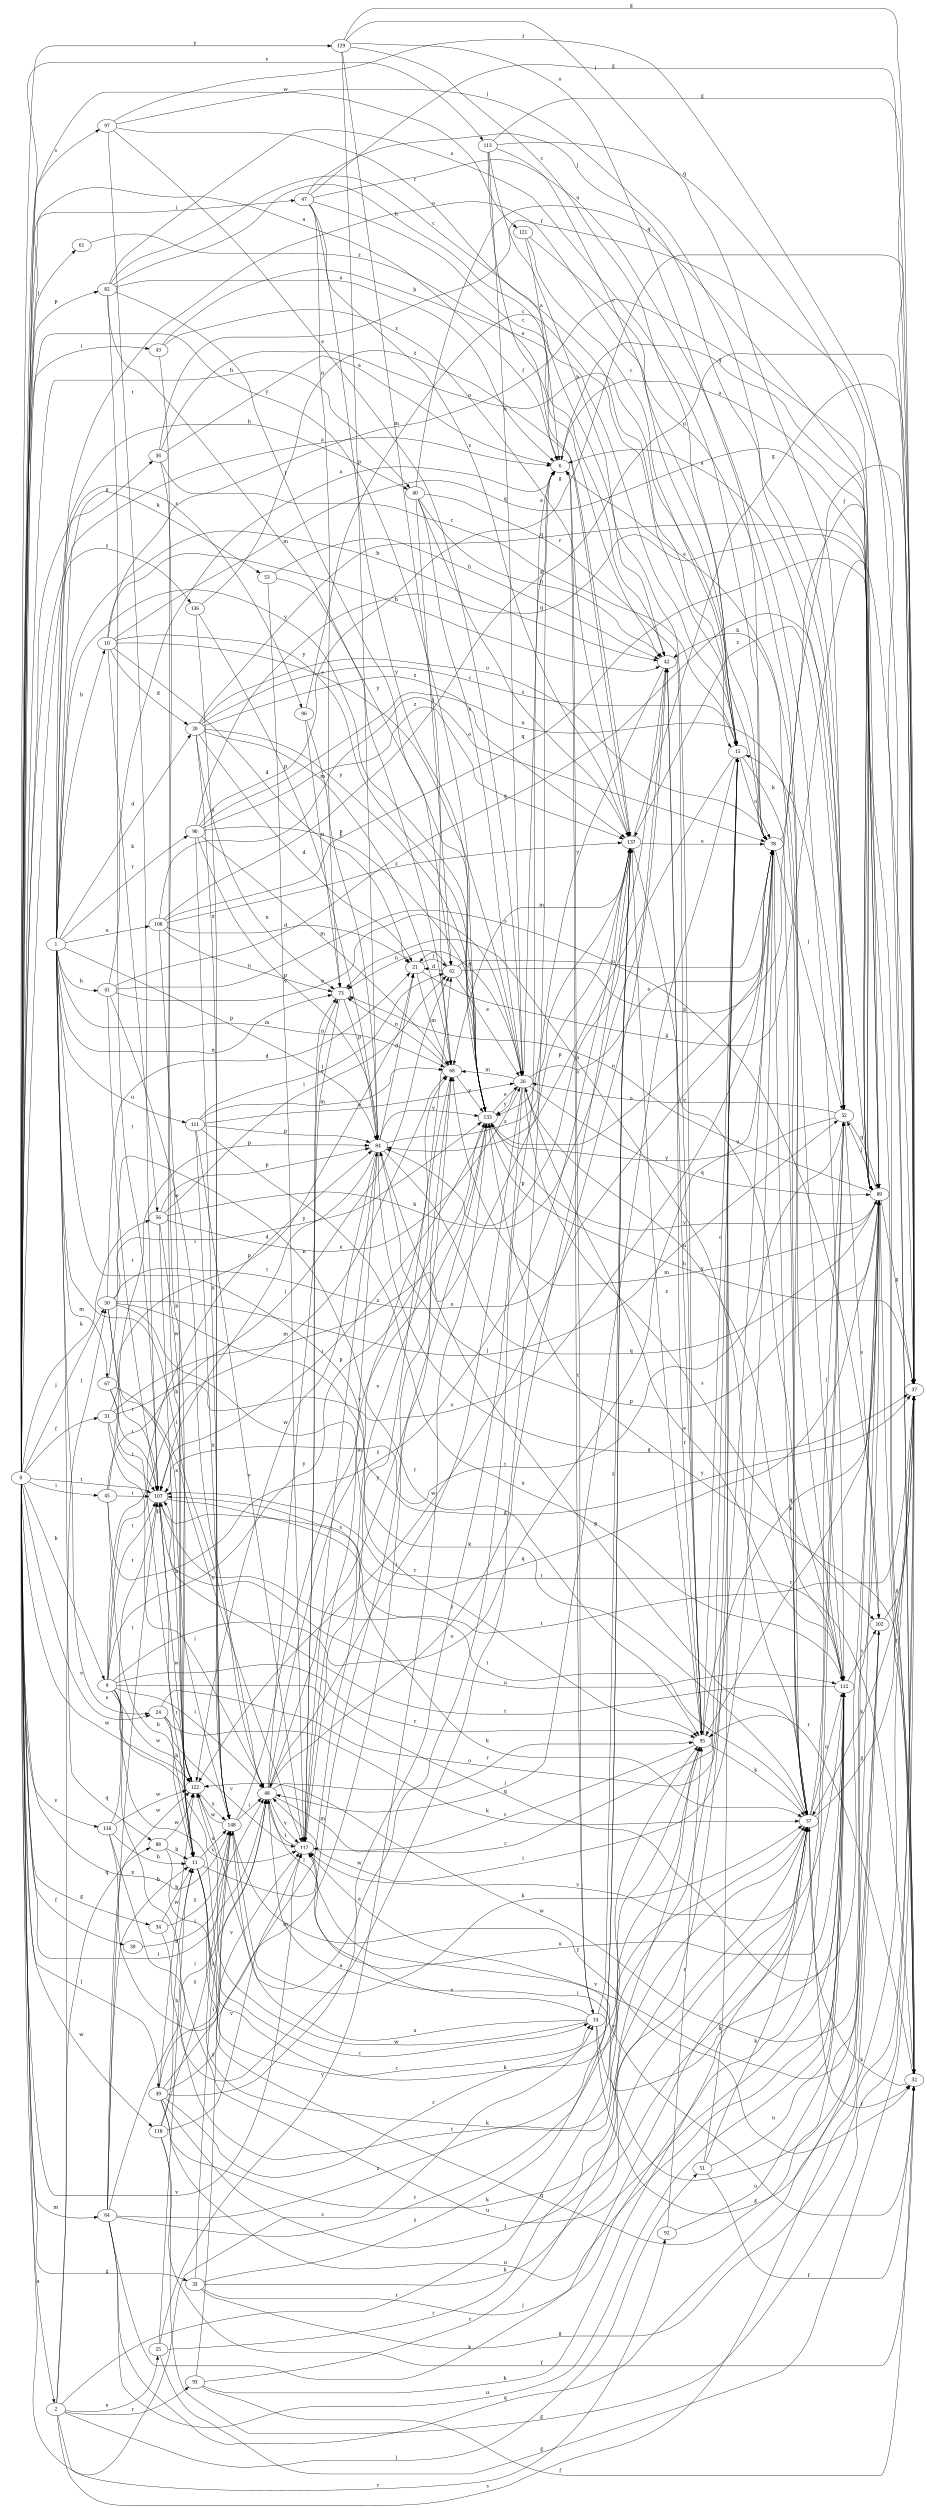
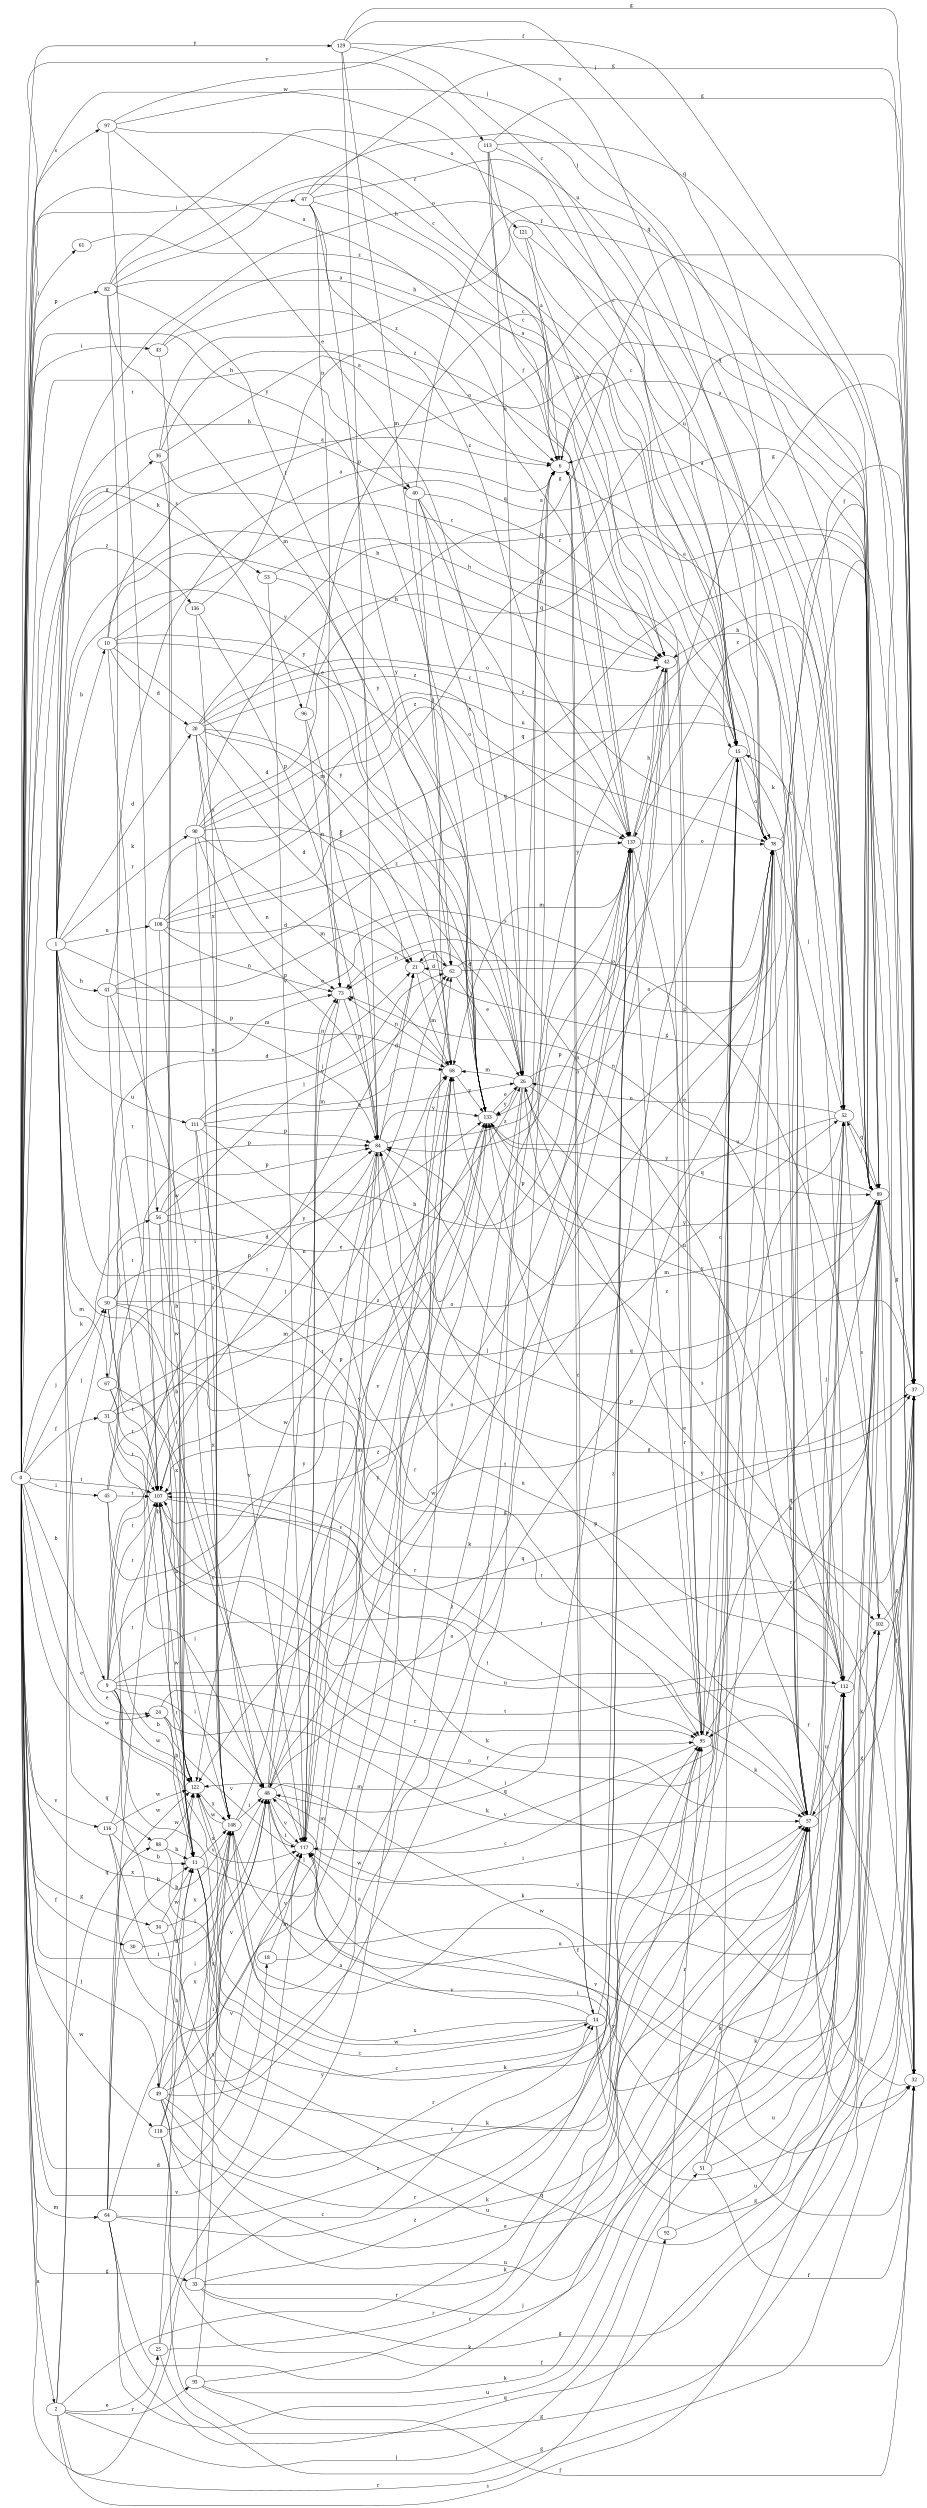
edge "95" -> "42": now "137" -> "42"
node "18": added
edge "49" -> "52": label "j" -> "e"
